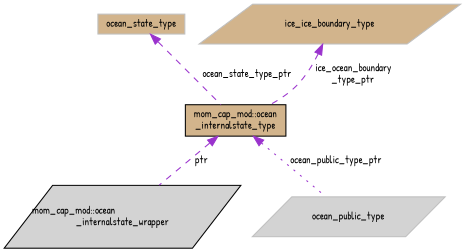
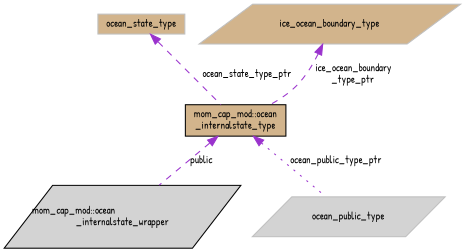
node "ice_ice_boundary_type": label "ice_ice_boundary_type" -> "ice_ocean_boundary_type"
edge "mom_cap_mod::ocean _internalstate_wrapper" -> "mom_cap_mod::ocean _internalstate_type": label " ptr" -> " public"
